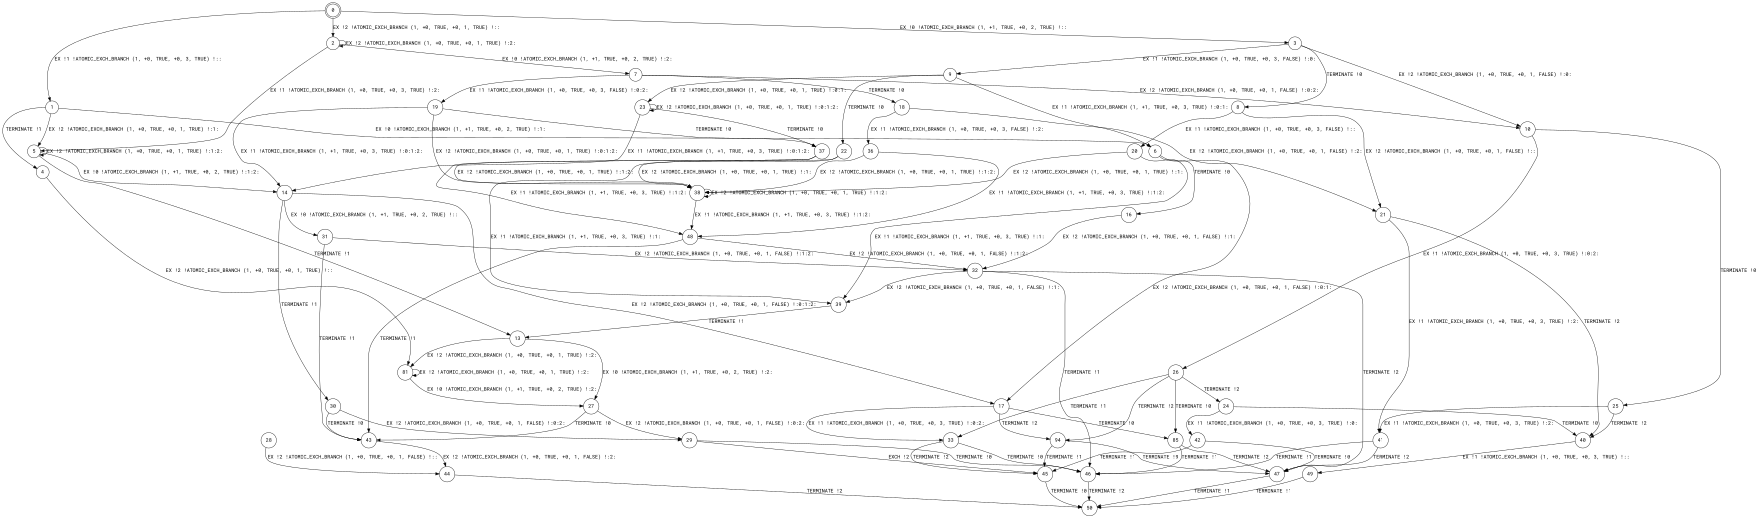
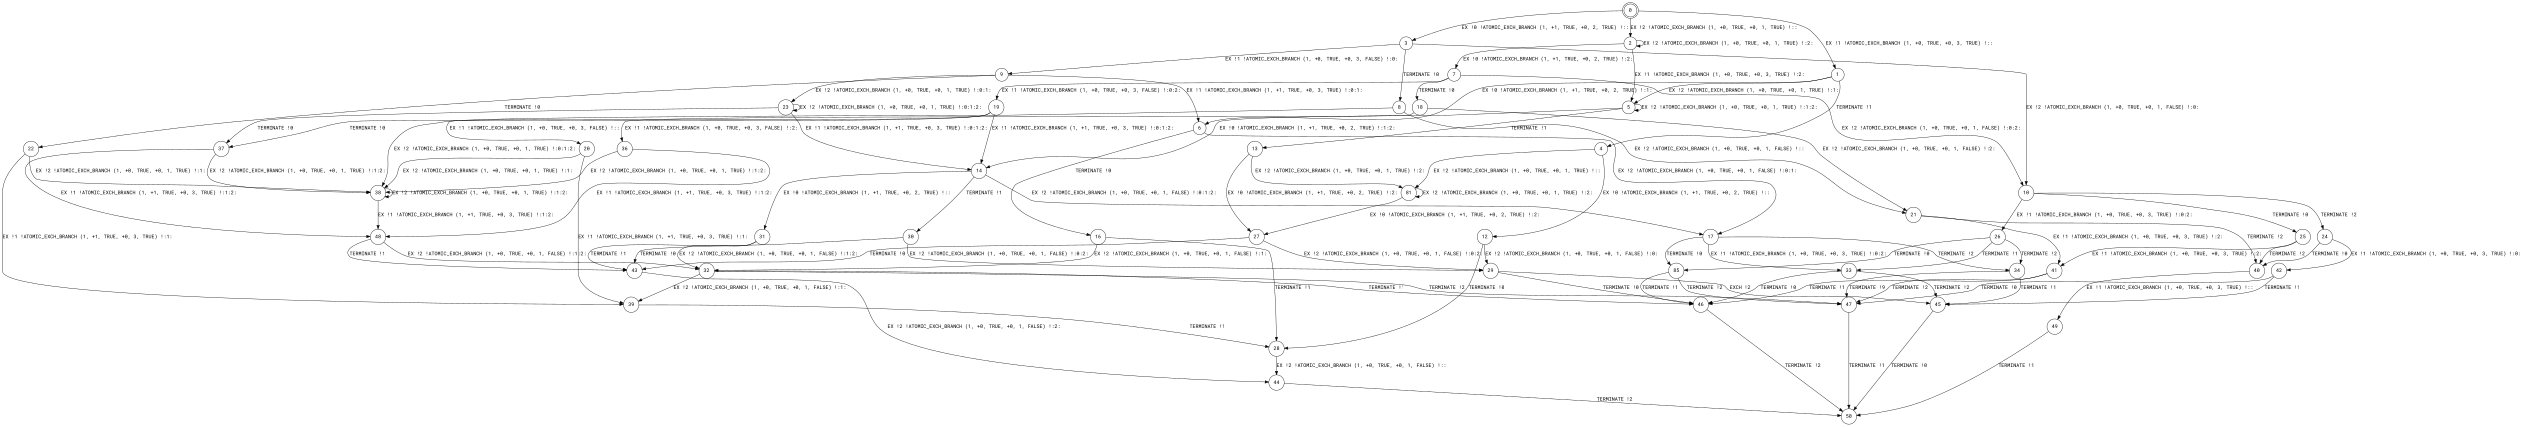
node "12": added
edge "16" -> "28": added, label "TERMINATE !1"
edge "39" -> "13": now "39" -> "28"
edge "26" -> "24": now "10" -> "24"
node "94": label "94" -> "34"
